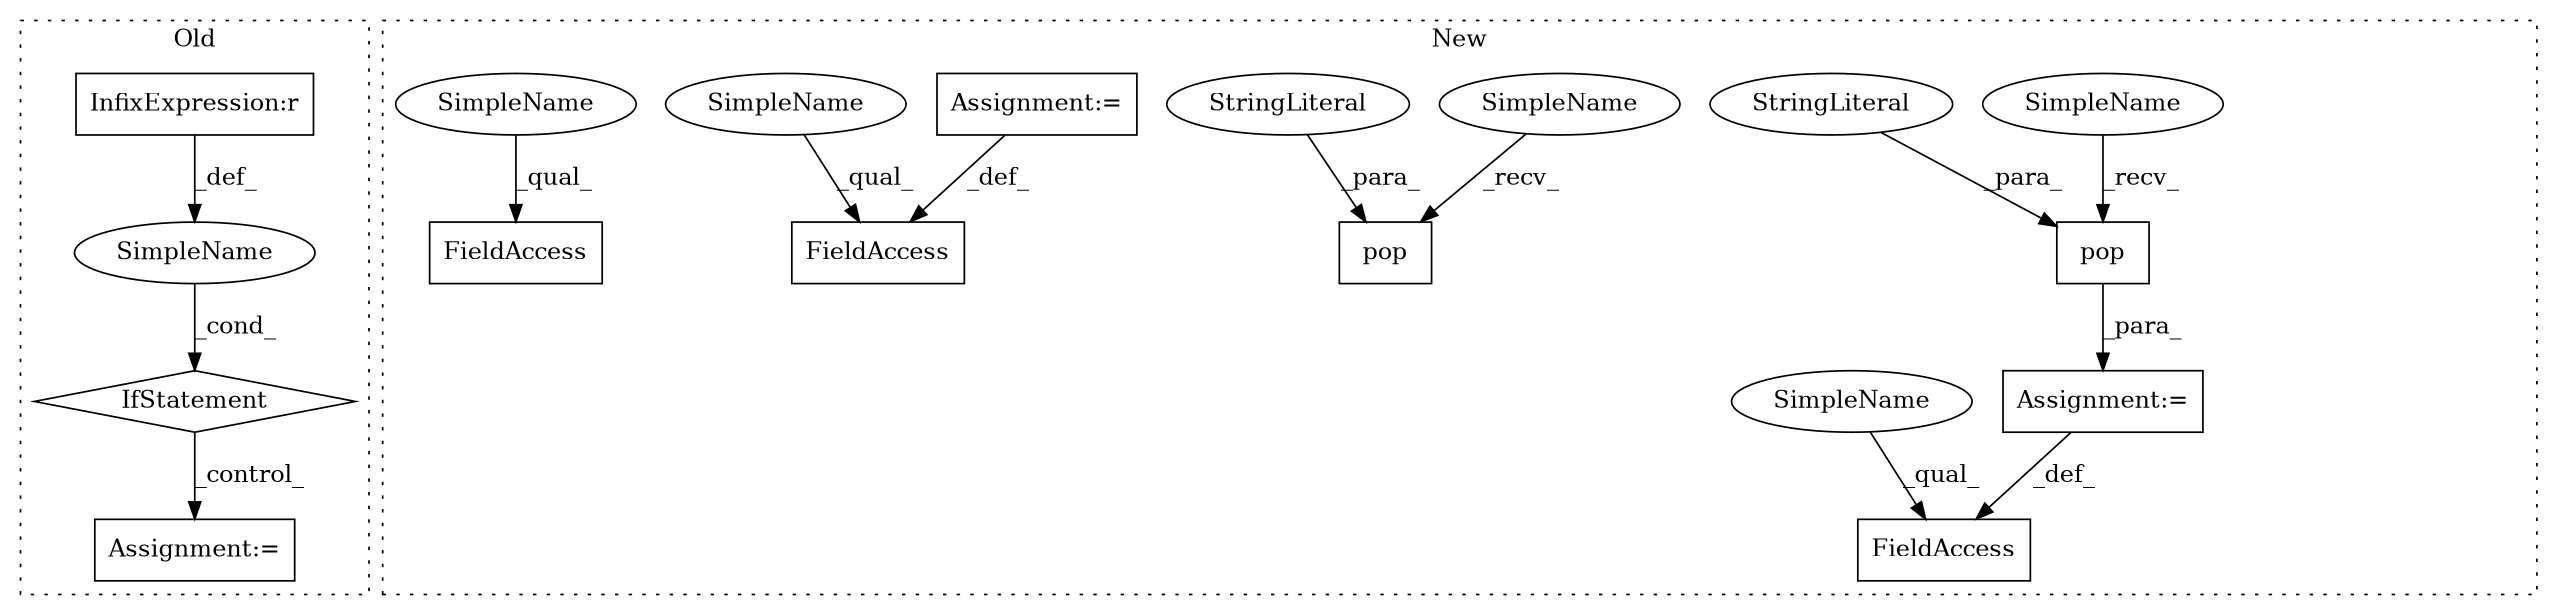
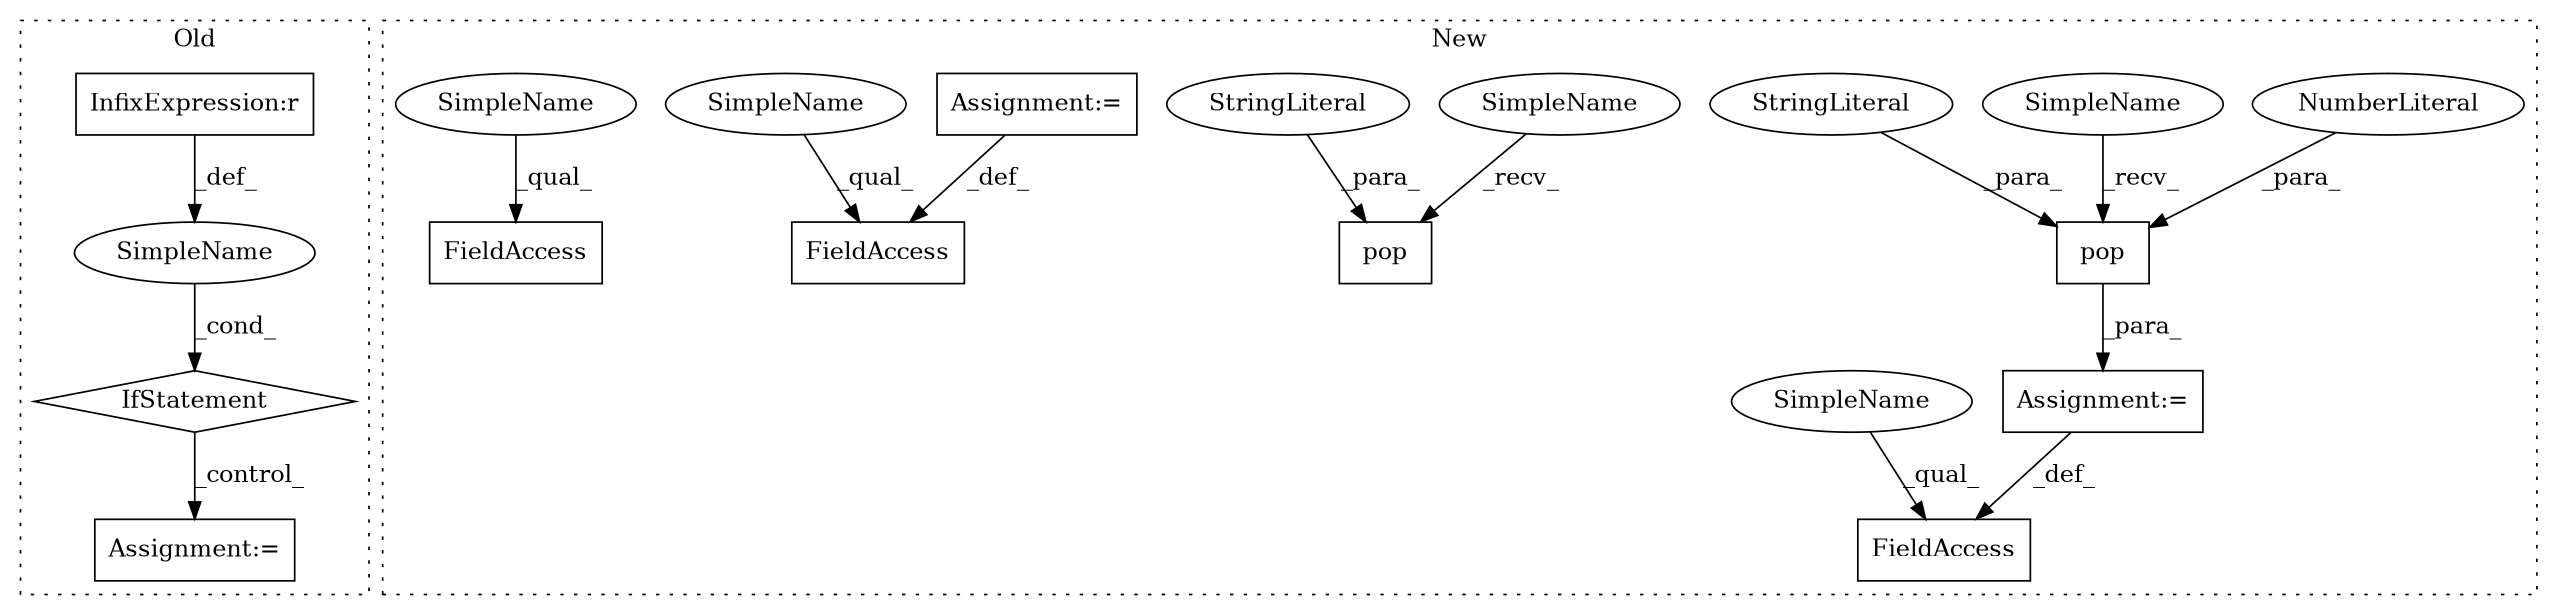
node "NumberLiteral": added
